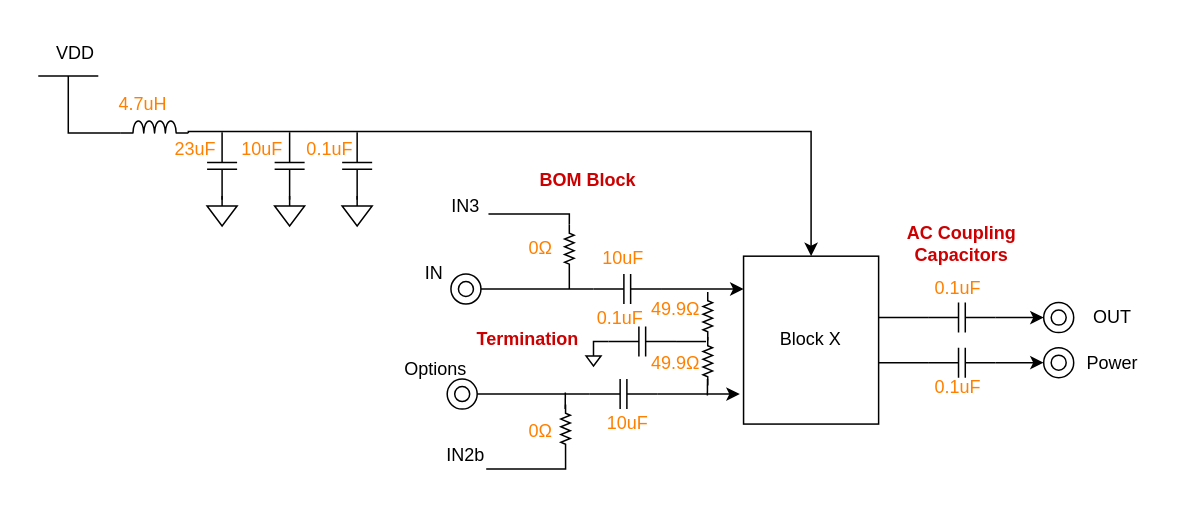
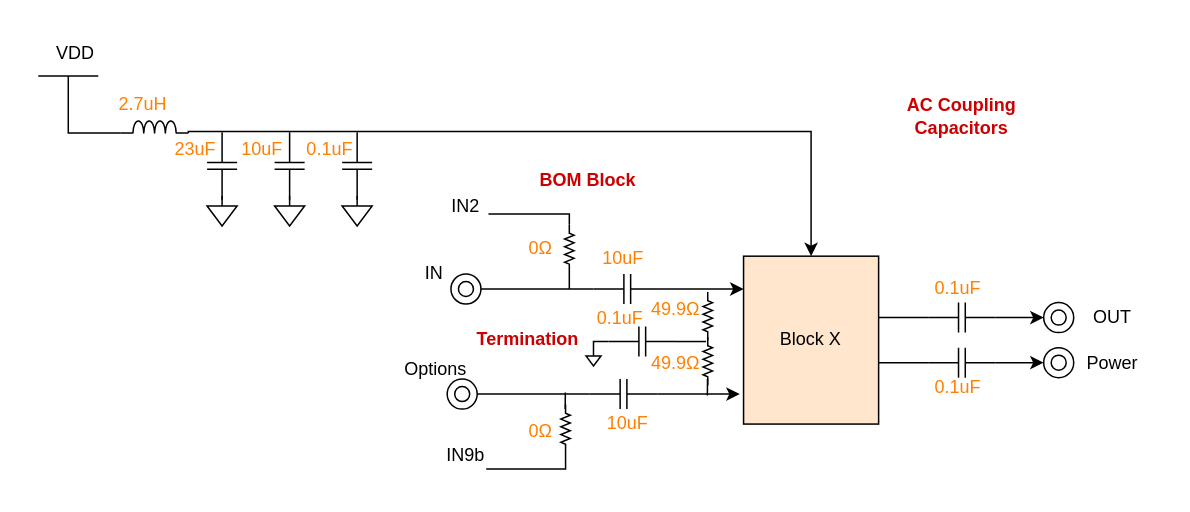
node "4.7uH": label "4.7uH" -> "2.7uH"
node "IN3": label "IN3" -> "IN2"
node "AC Coupling Capacitors": moved (962, 244) -> (962, 116)
node "Block X": fillcolor #ffffff -> #ffe6cc
node "IN2b": label "IN2b" -> "IN9b"
